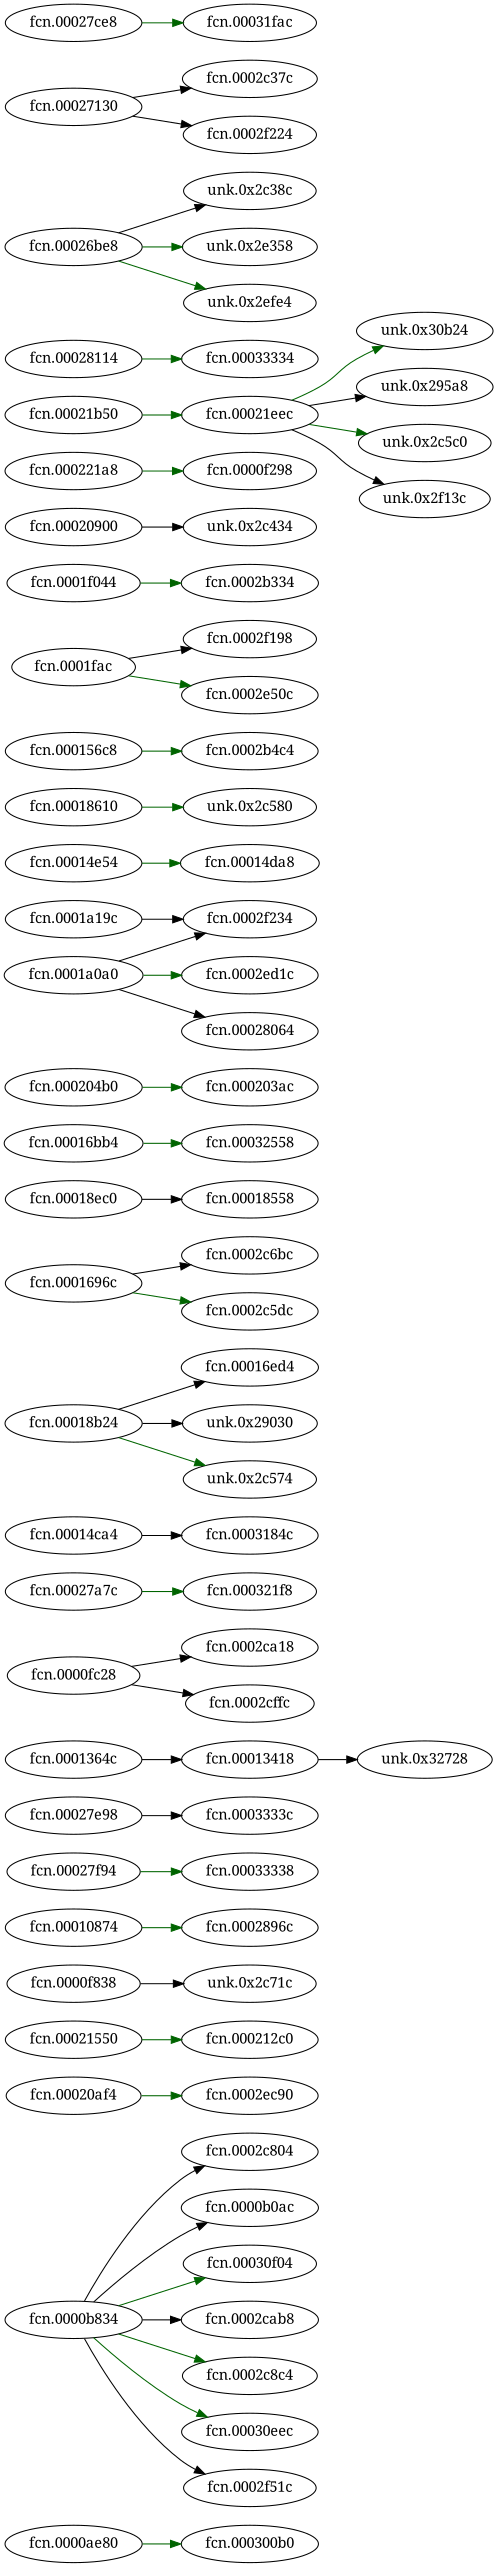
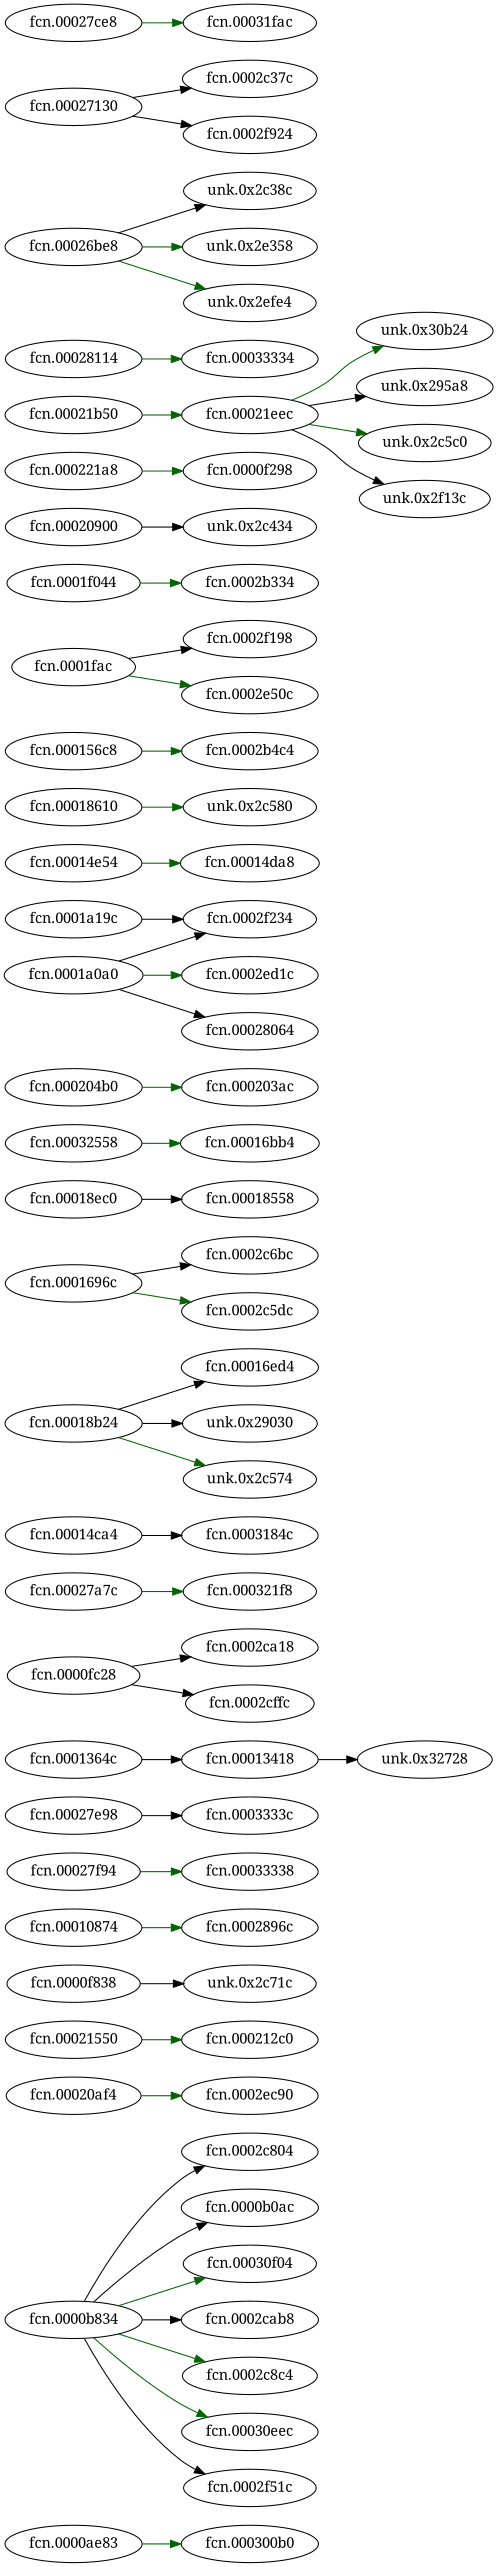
node "fcn.0002f224": label "fcn.0002f224" -> "fcn.0002f924"
edge "fcn.00016bb4" -> "fcn.00032558": reversed
node "fcn.0000ae80": label "fcn.0000ae80" -> "fcn.0000ae83"
